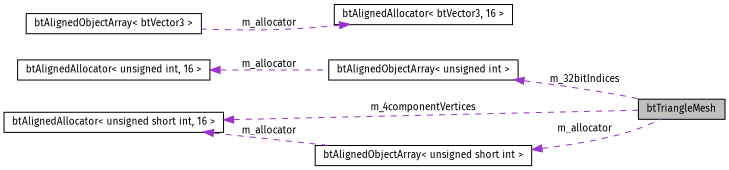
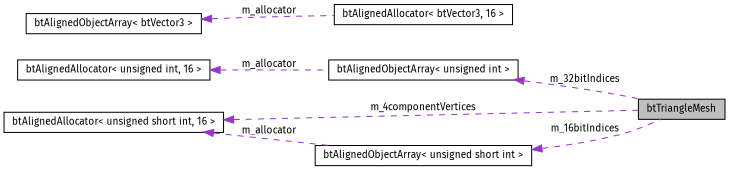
edge "btAlignedObjectArray< btVector3 >" -> "btAlignedAllocator< btVector3, 16 >": reversed
edge "btTriangleMesh" -> "btAlignedObjectArray< unsigned short int >": label "m_allocator" -> "m_16bitIndices"
